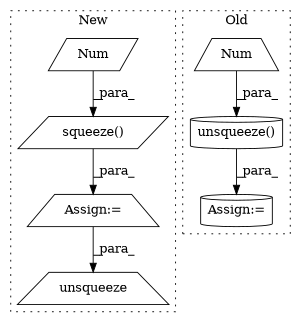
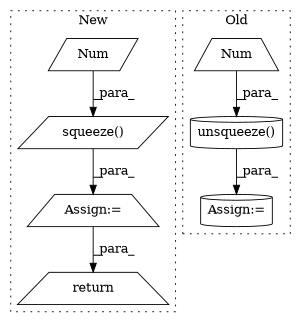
node "unsqueeze": label "unsqueeze" -> "return"
